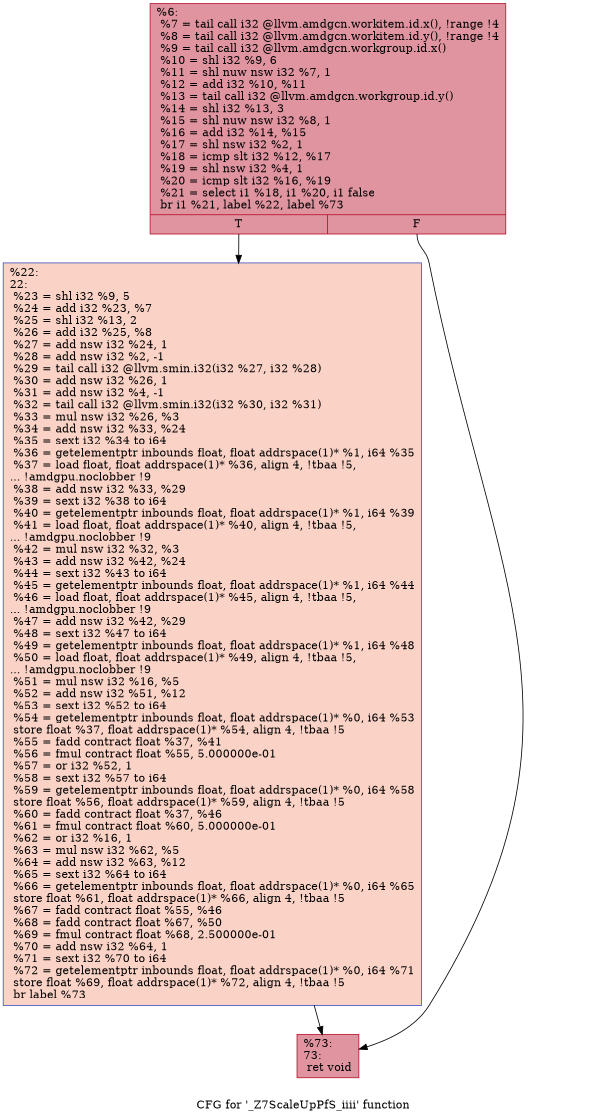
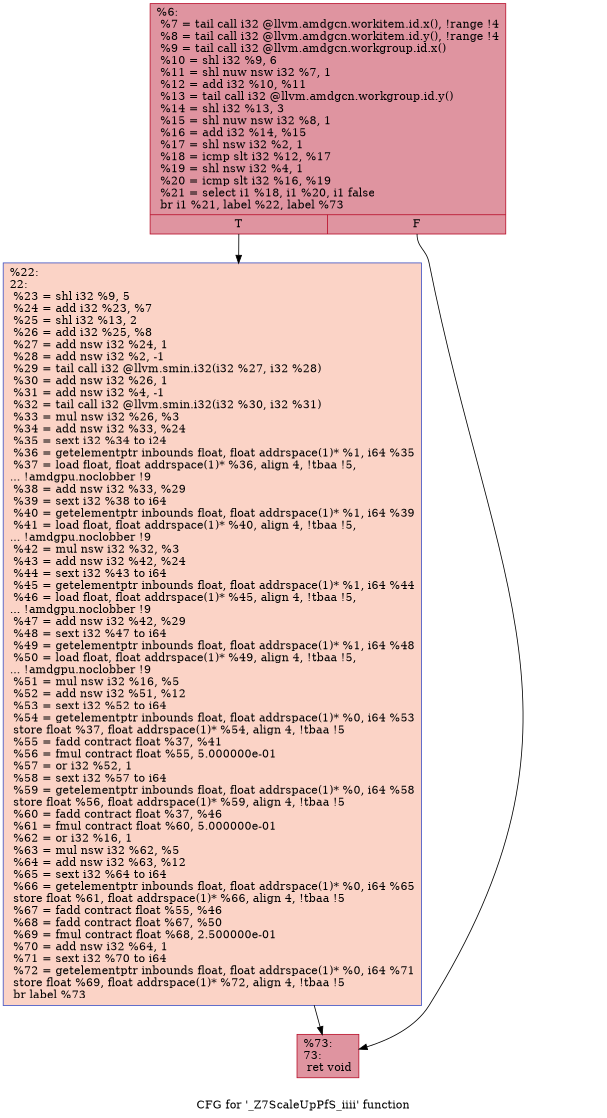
node "%22:": text "%35 = sext i32 %34 to i64" -> "%35 = sext i32 %34 to i24"
